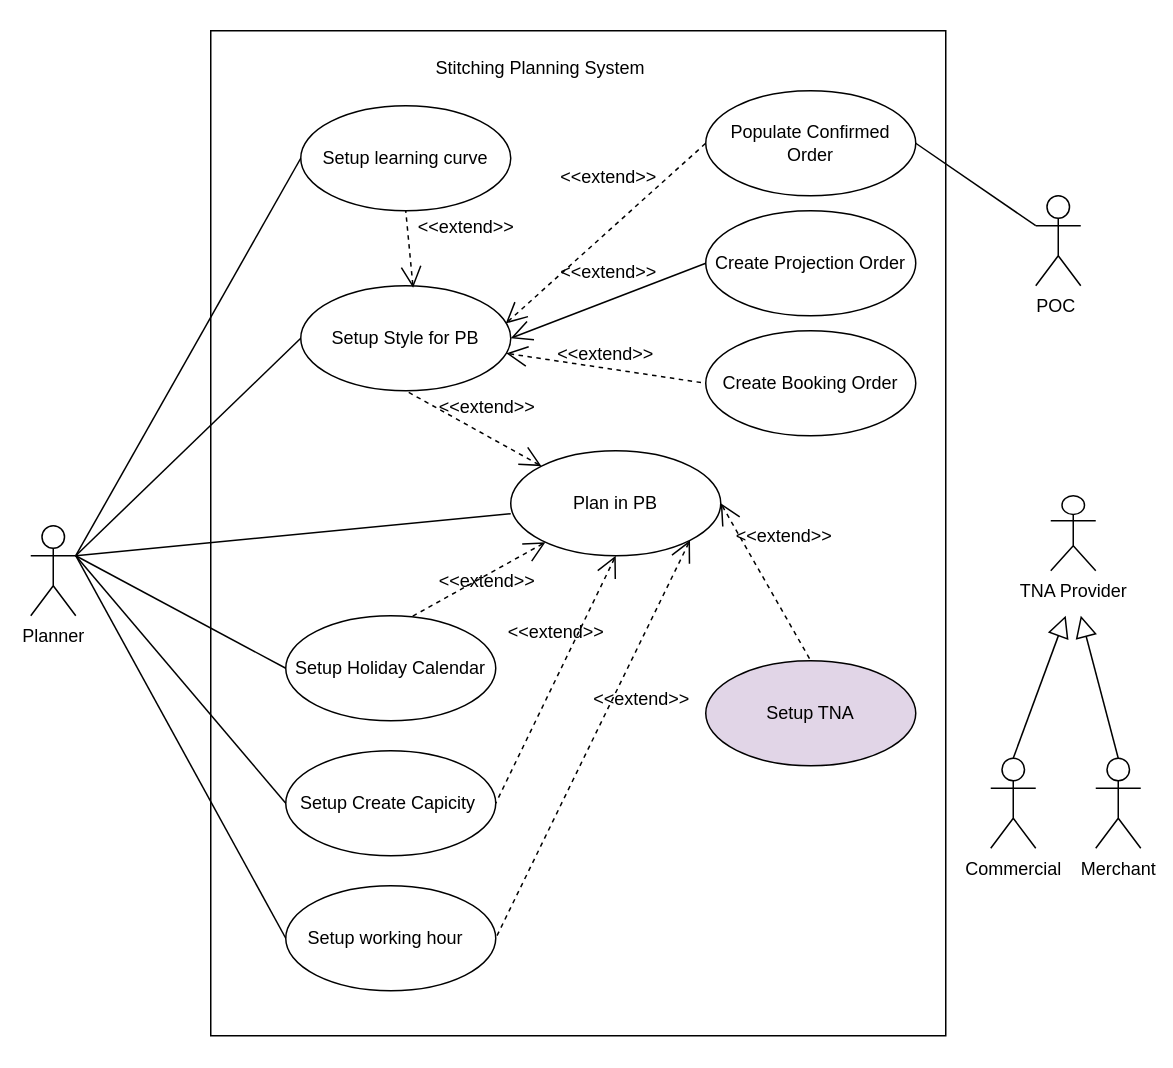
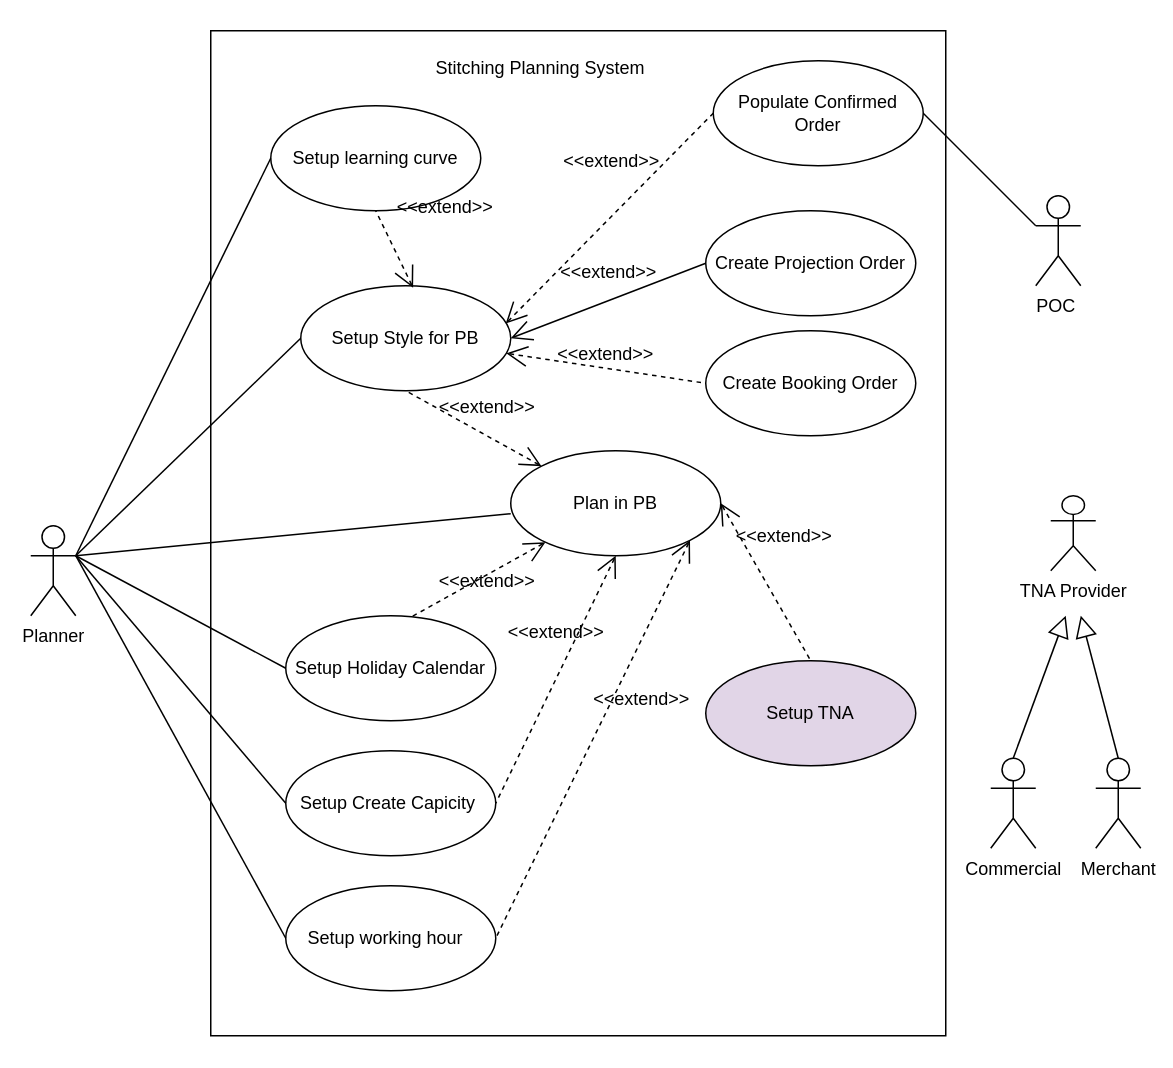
node "Populate Confirmed Order": moved (811, 143) -> (818, 113)
node "Setup learning curve": moved (406, 158) -> (376, 158)
